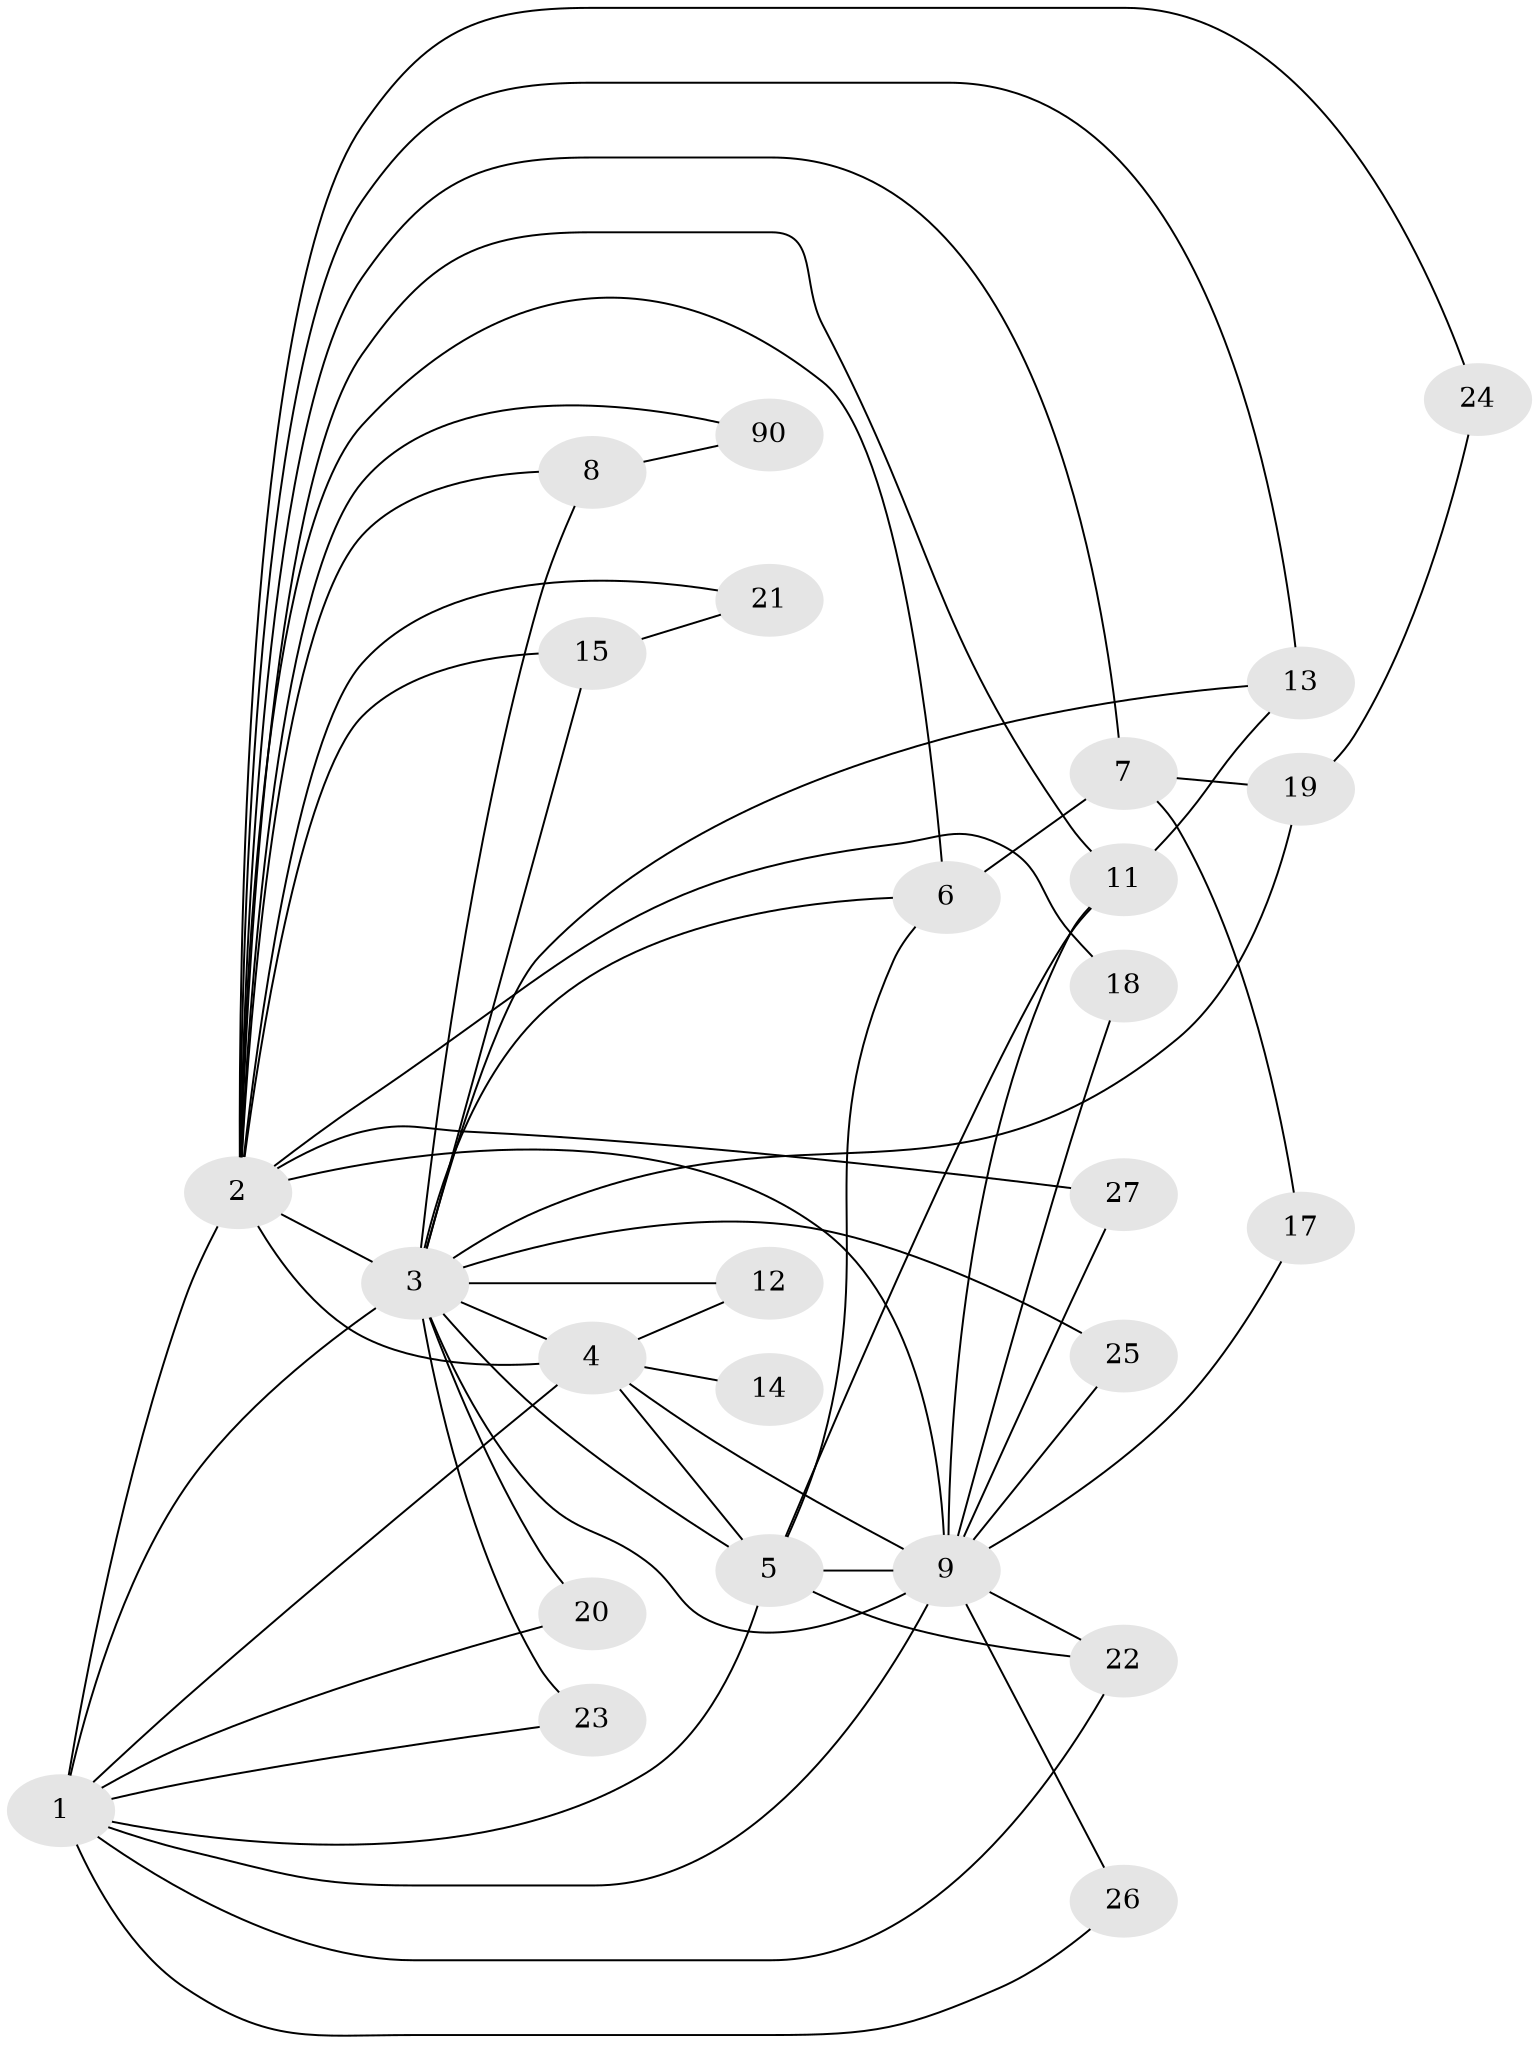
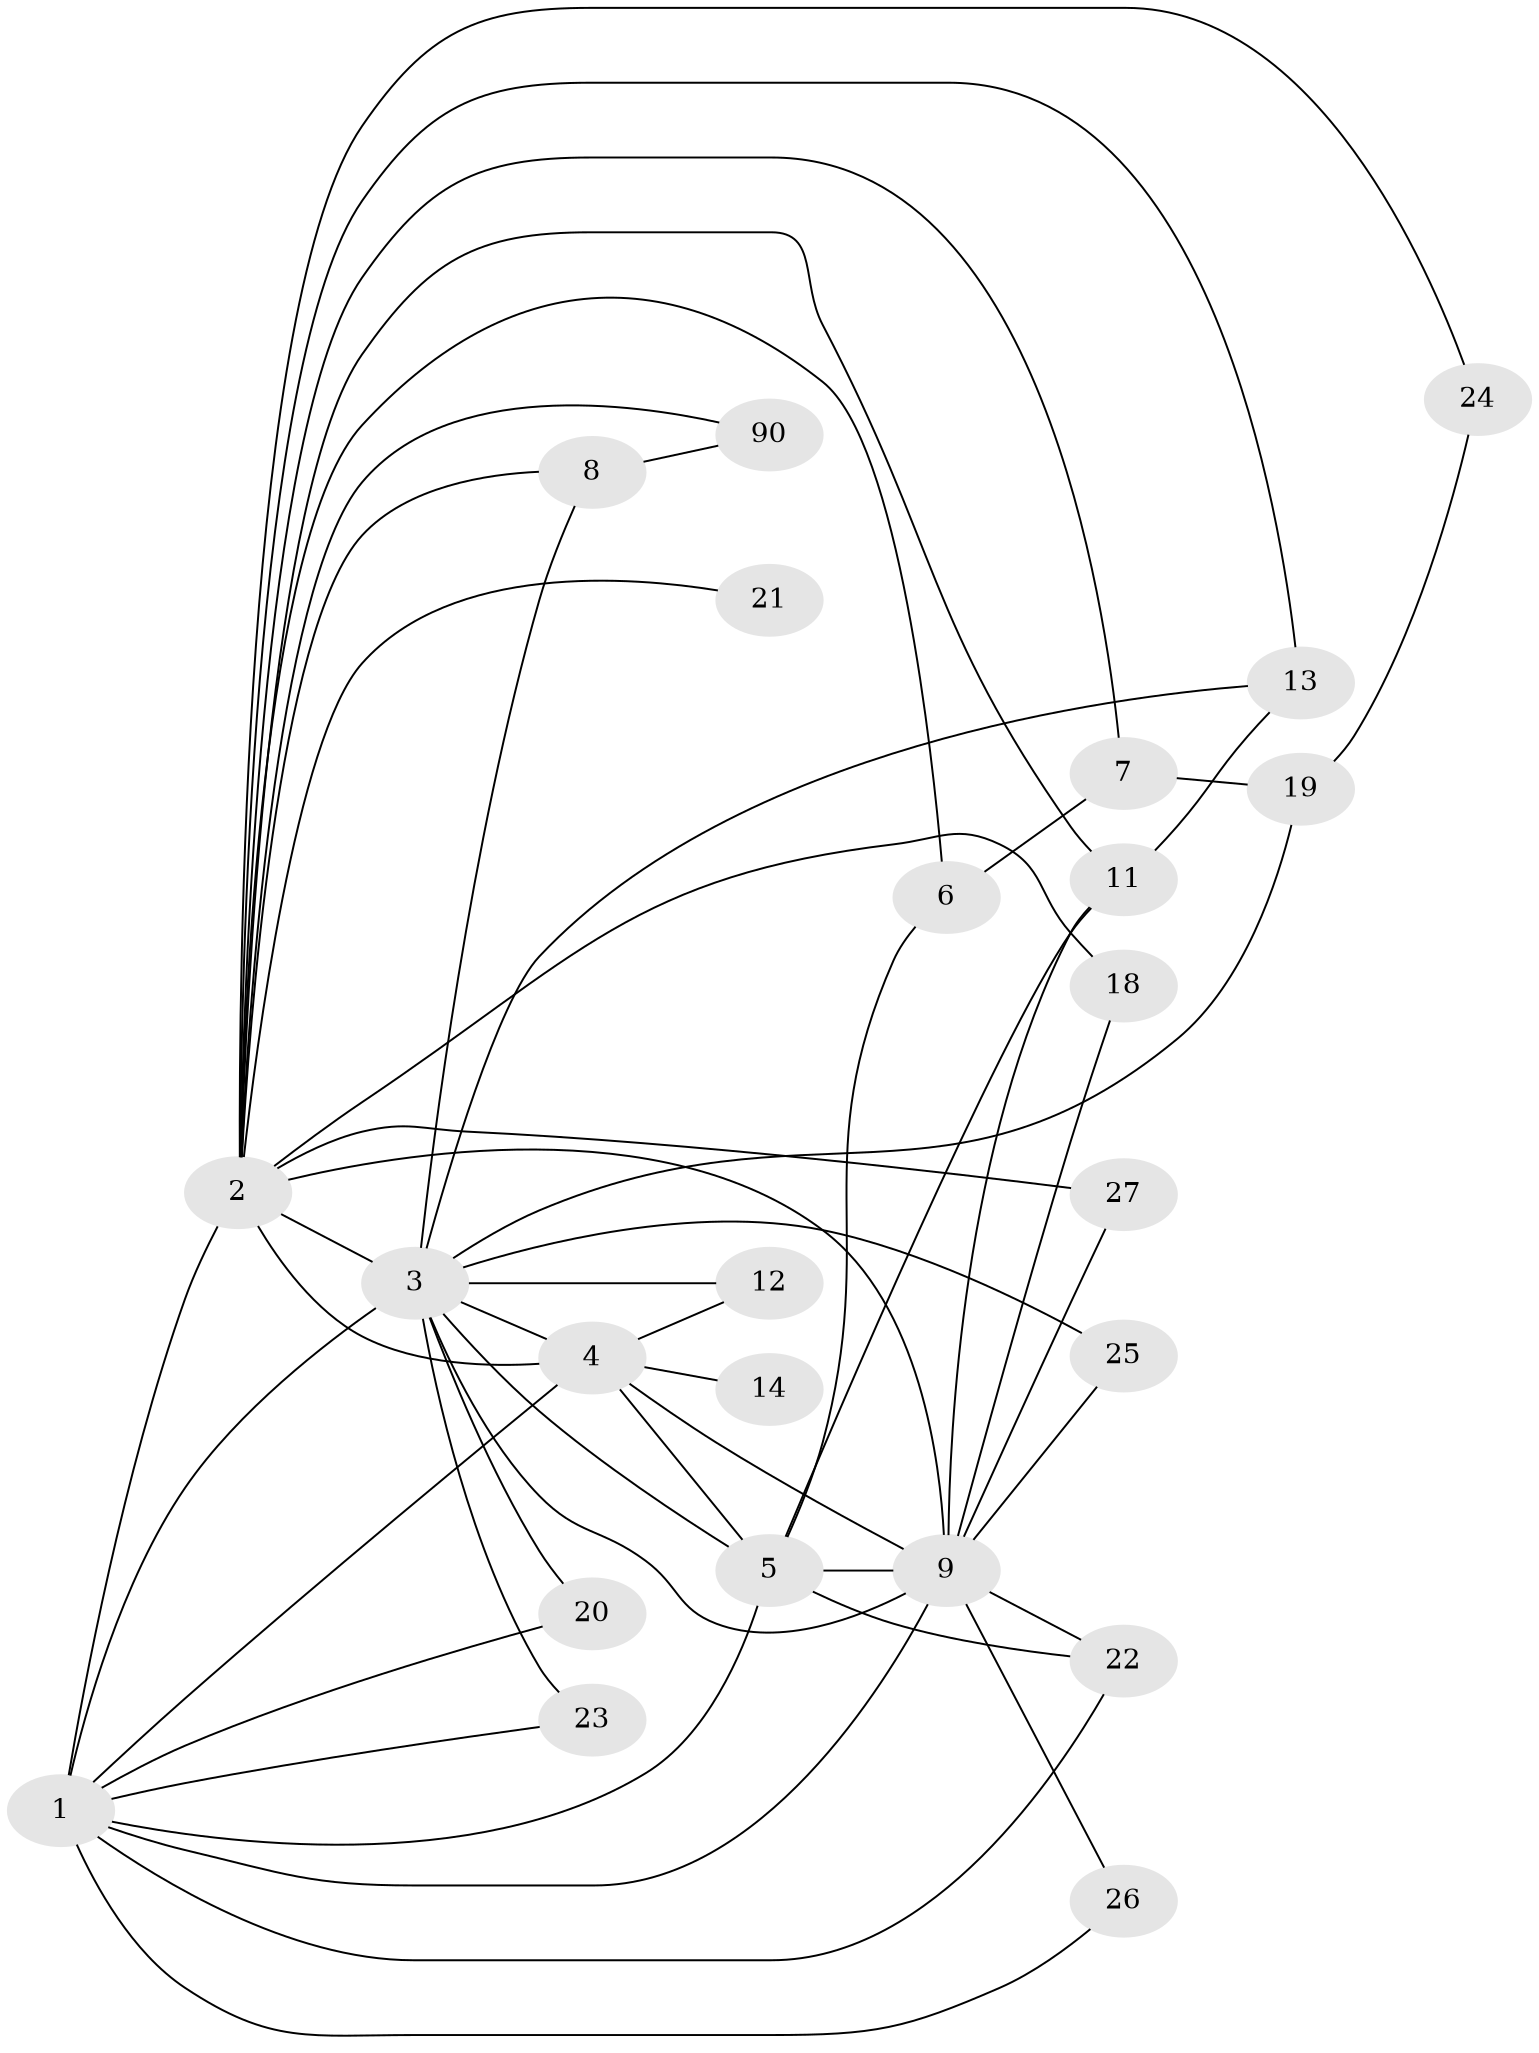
node "15": removed
edge "6" -- "3": removed
node "17": removed
